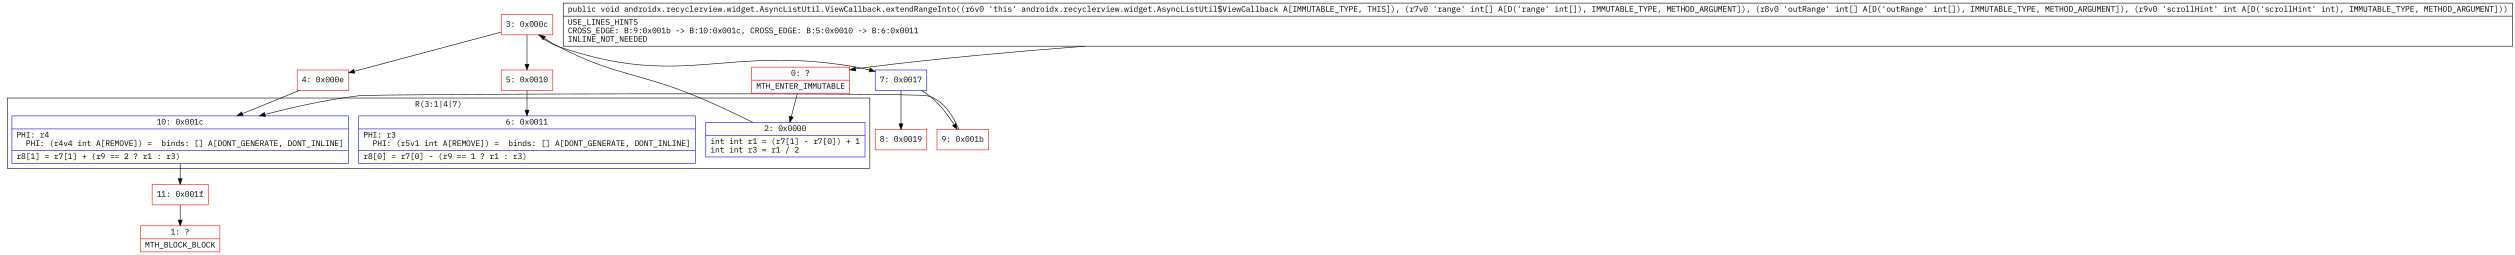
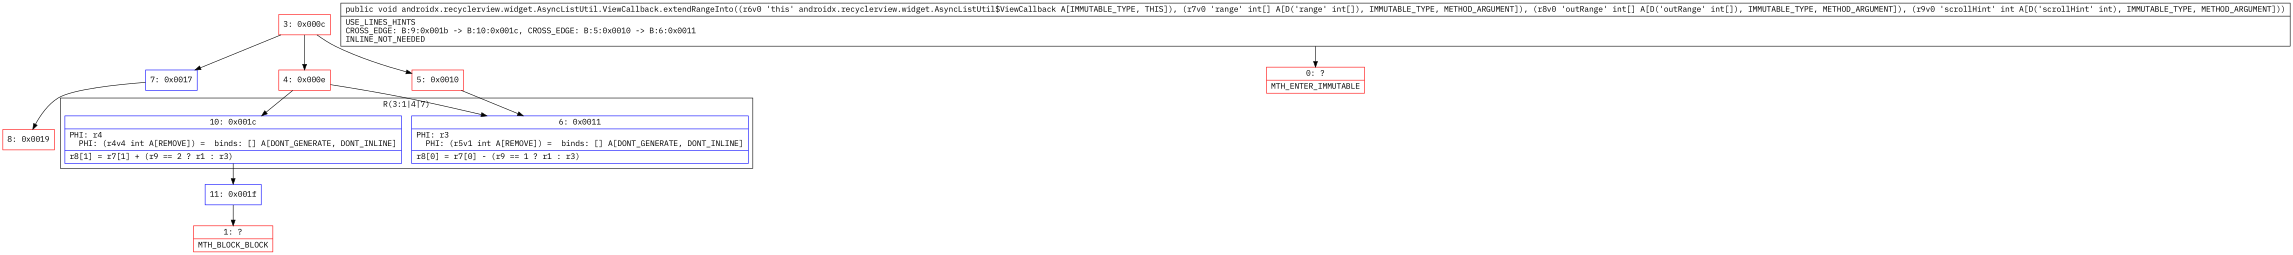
edge "4: 0x000e" -> "6: 0x0011": added
node "2: 0x0000": removed
node "9: 0x001b": removed
node "11: 0x001f": color red -> blue
